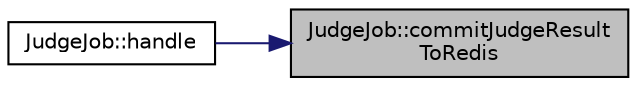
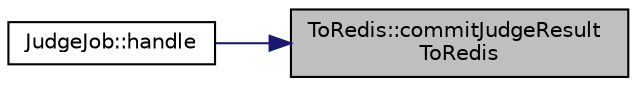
node "JudgeJob::commitJudgeResult ToRedis": label "JudgeJob::commitJudgeResult ToRedis" -> "ToRedis::commitJudgeResult ToRedis"
